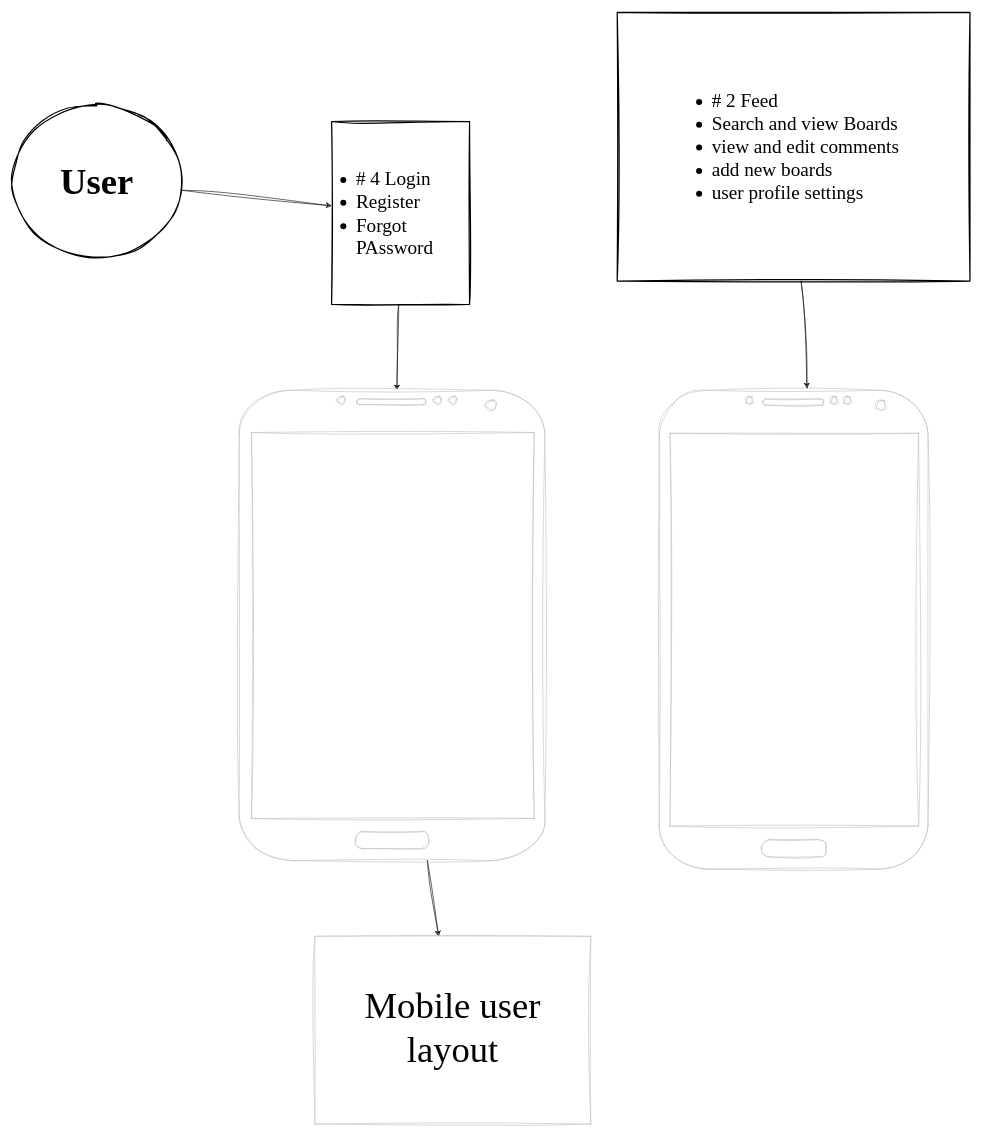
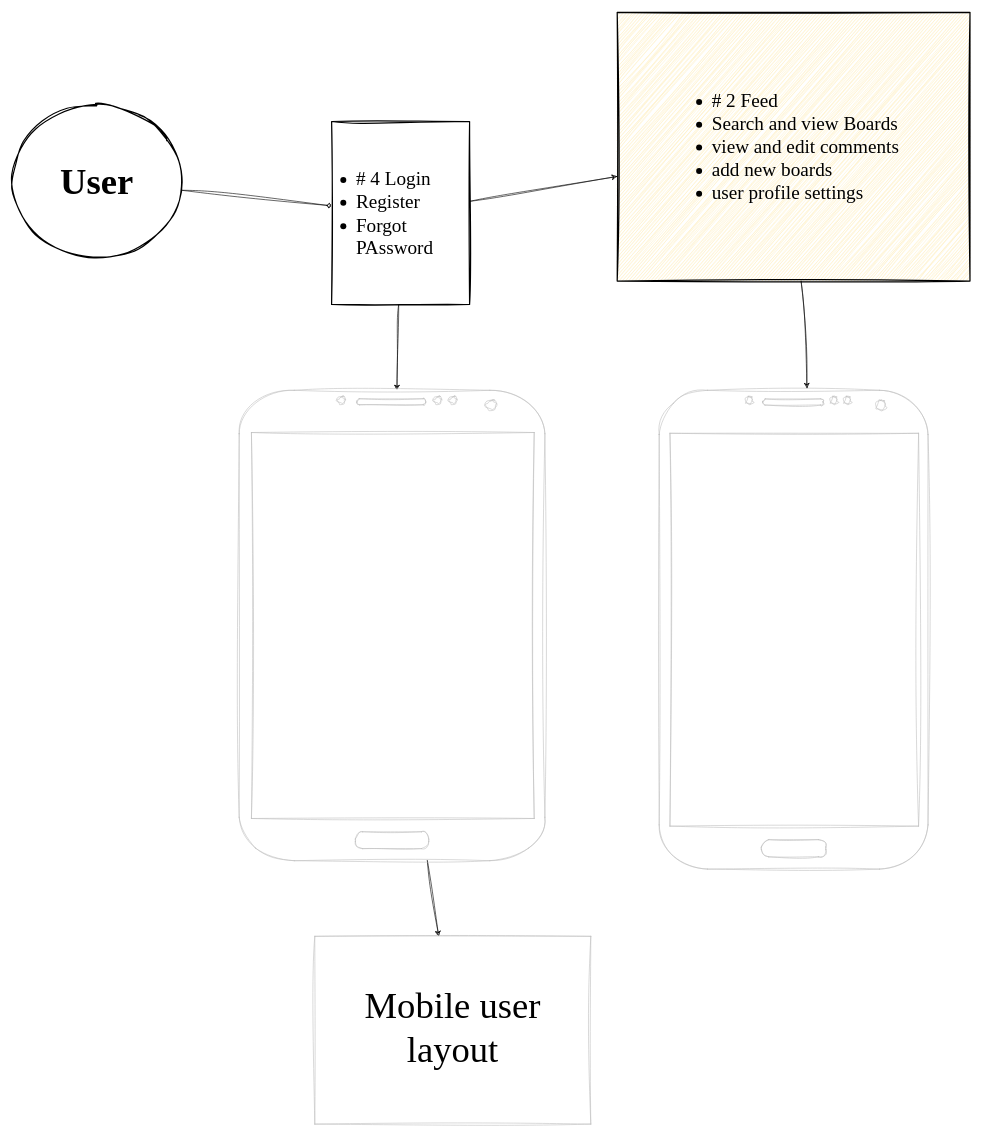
node "# 2 Feed Search and view Boards view and edit comments add new boards user profile settings": fillcolor #ffffff -> #fff2cc
edge "# 4 Login Register Forgot PAssword" -> "# 2 Feed Search and view Boards view and edit comments add new boards user profile settings": added
edge "User" -> "# 4 Login Register Forgot PAssword": arrowhead classic -> diamond
